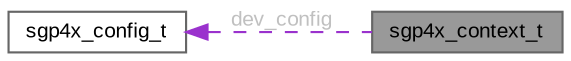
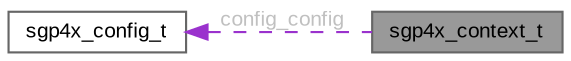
edge "sgp4x_context_t" -> "sgp4x_config_t": label " dev_config" -> " config_config"
